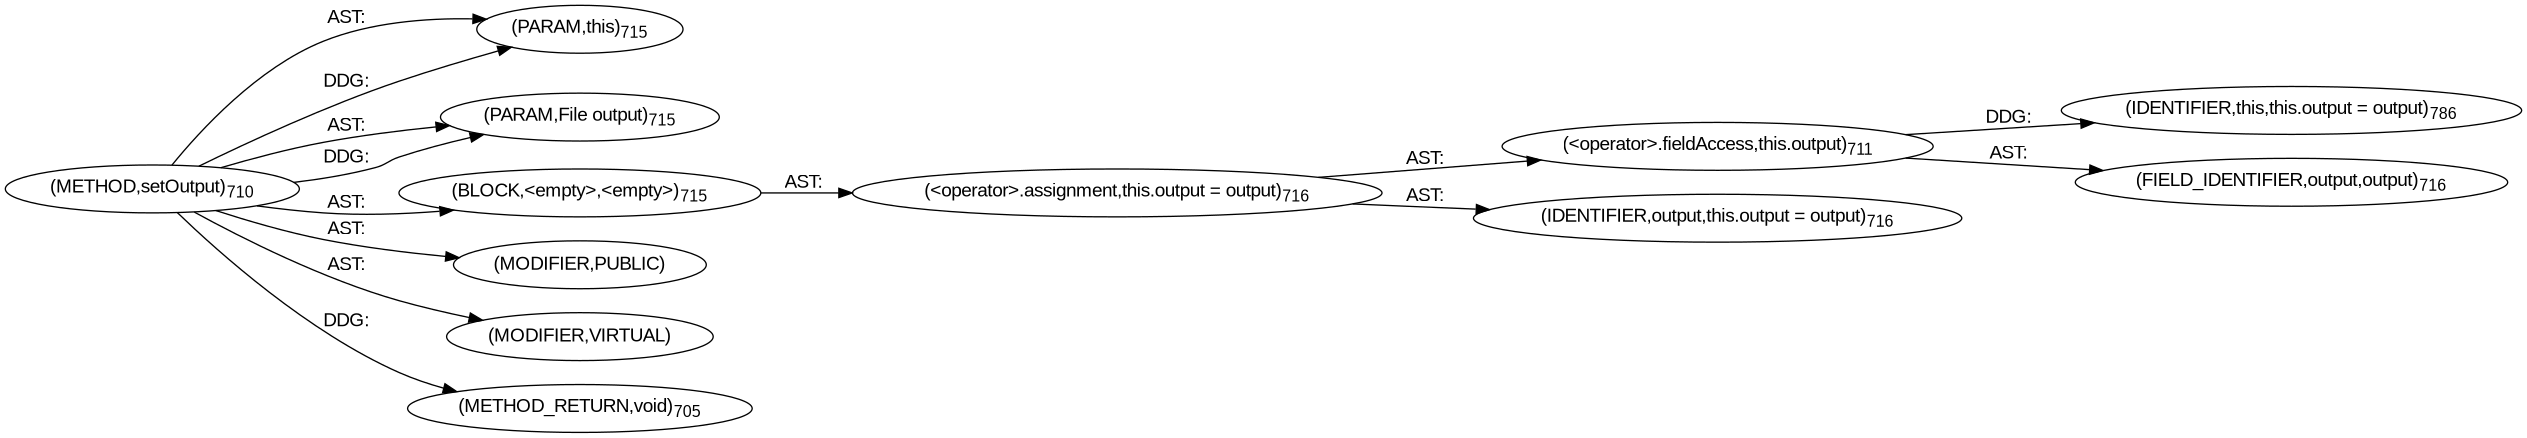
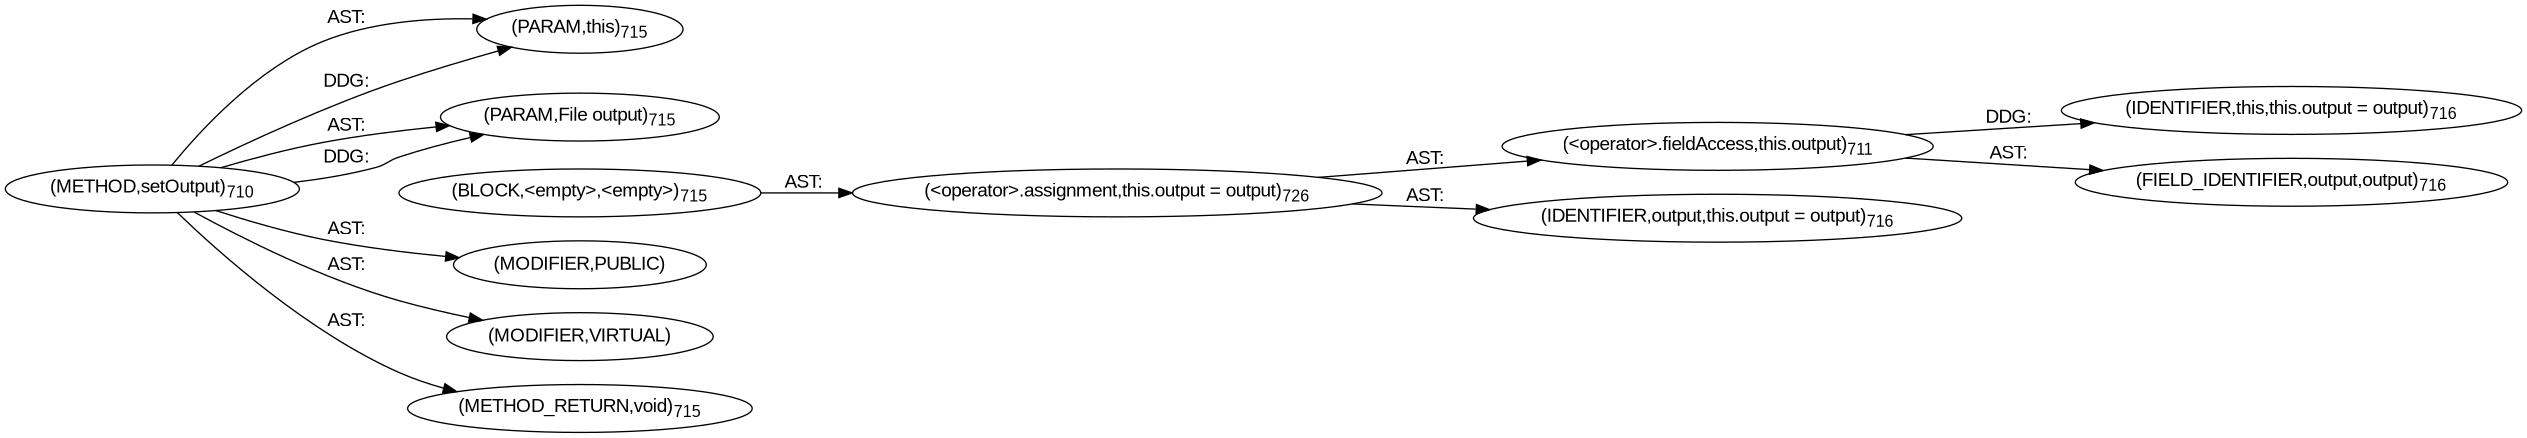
node "(IDENTIFIER,this,this.output = output)": text "786" -> "716"
node "(<operator>.assignment,this.output = output)": text "716" -> "726"
edge "(METHOD,setOutput)" -> "(BLOCK,<empty>,<empty>)": removed, label "AST:"
edge "(METHOD,setOutput)" -> "(METHOD_RETURN,void)": label "DDG: " -> "AST: "
node "(METHOD_RETURN,void)": text "705" -> "715"
